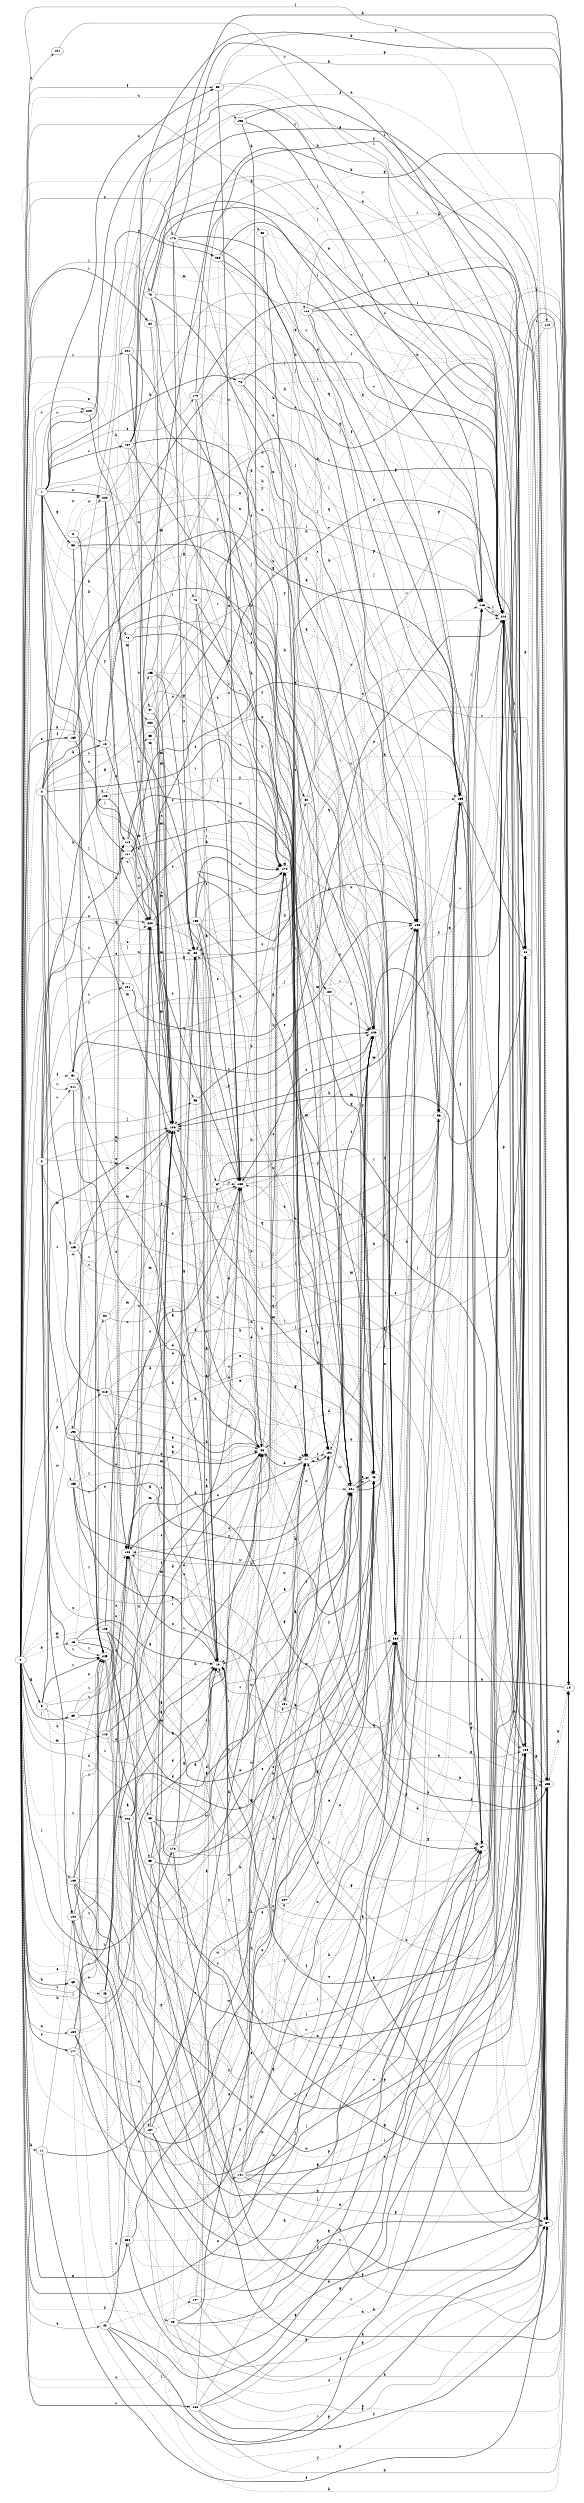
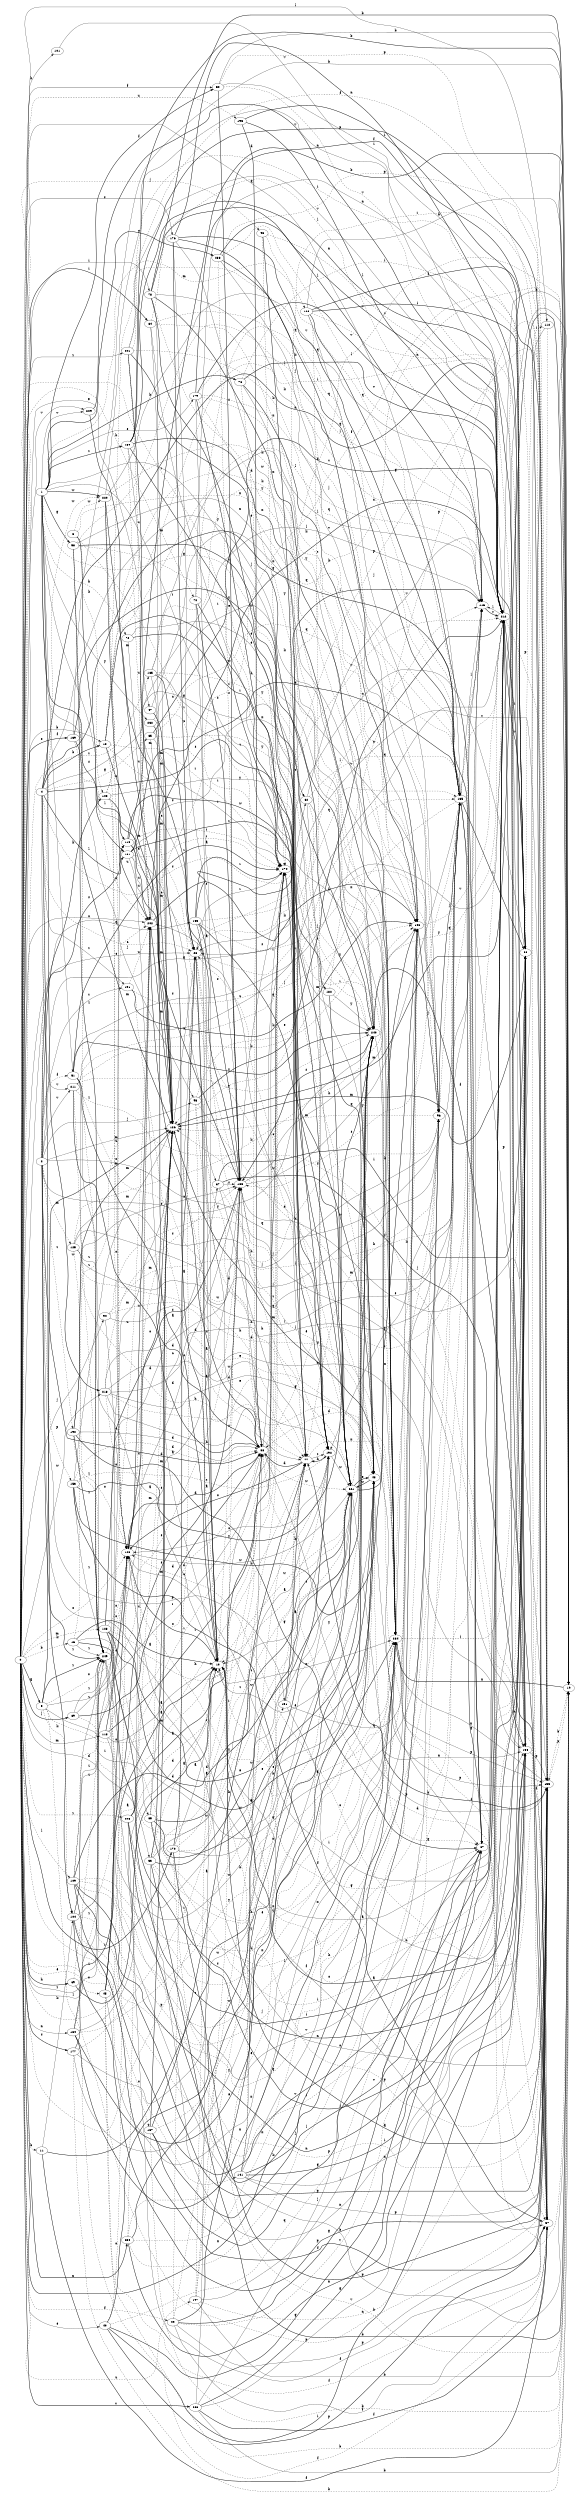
edge "112" -> "86": reversed
node "247": removed
